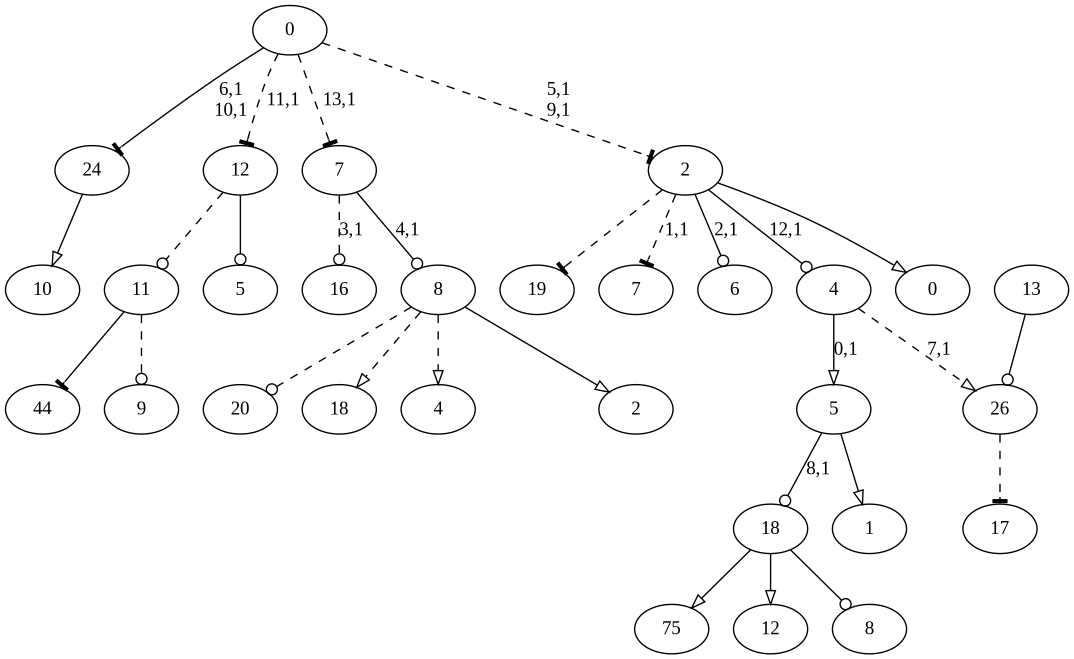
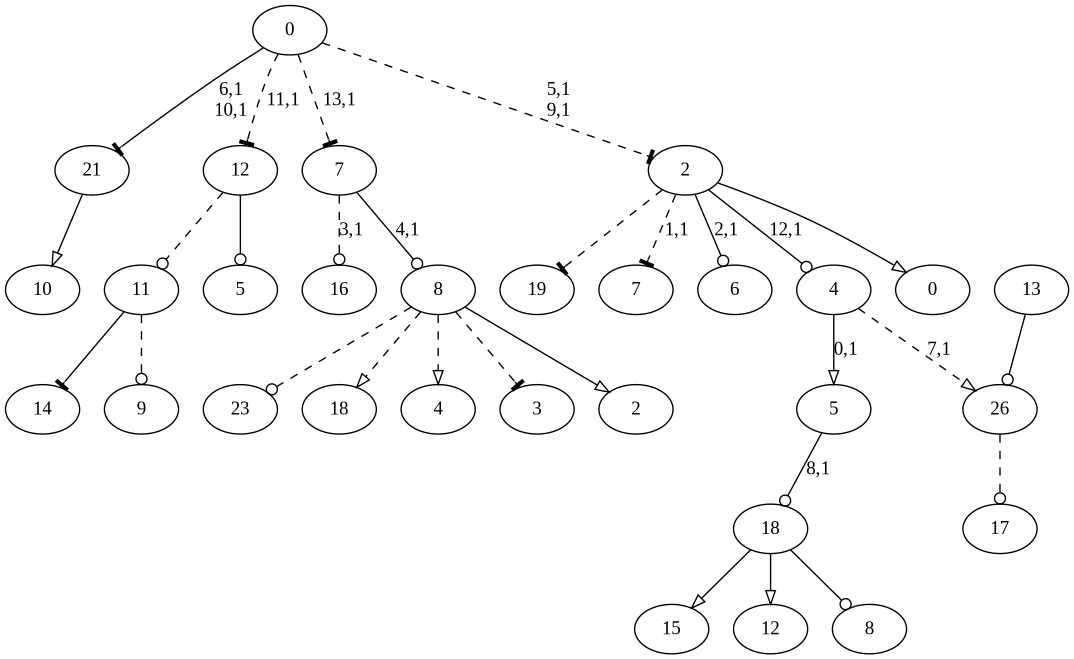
node "24": label "24" -> "21"
node "44": label "44" -> "14"
node "20": label "20" -> "23"
node "3": added
edge "26" -> "17": arrowhead tee -> odot
node "1": removed
node "75": label "75" -> "15"
